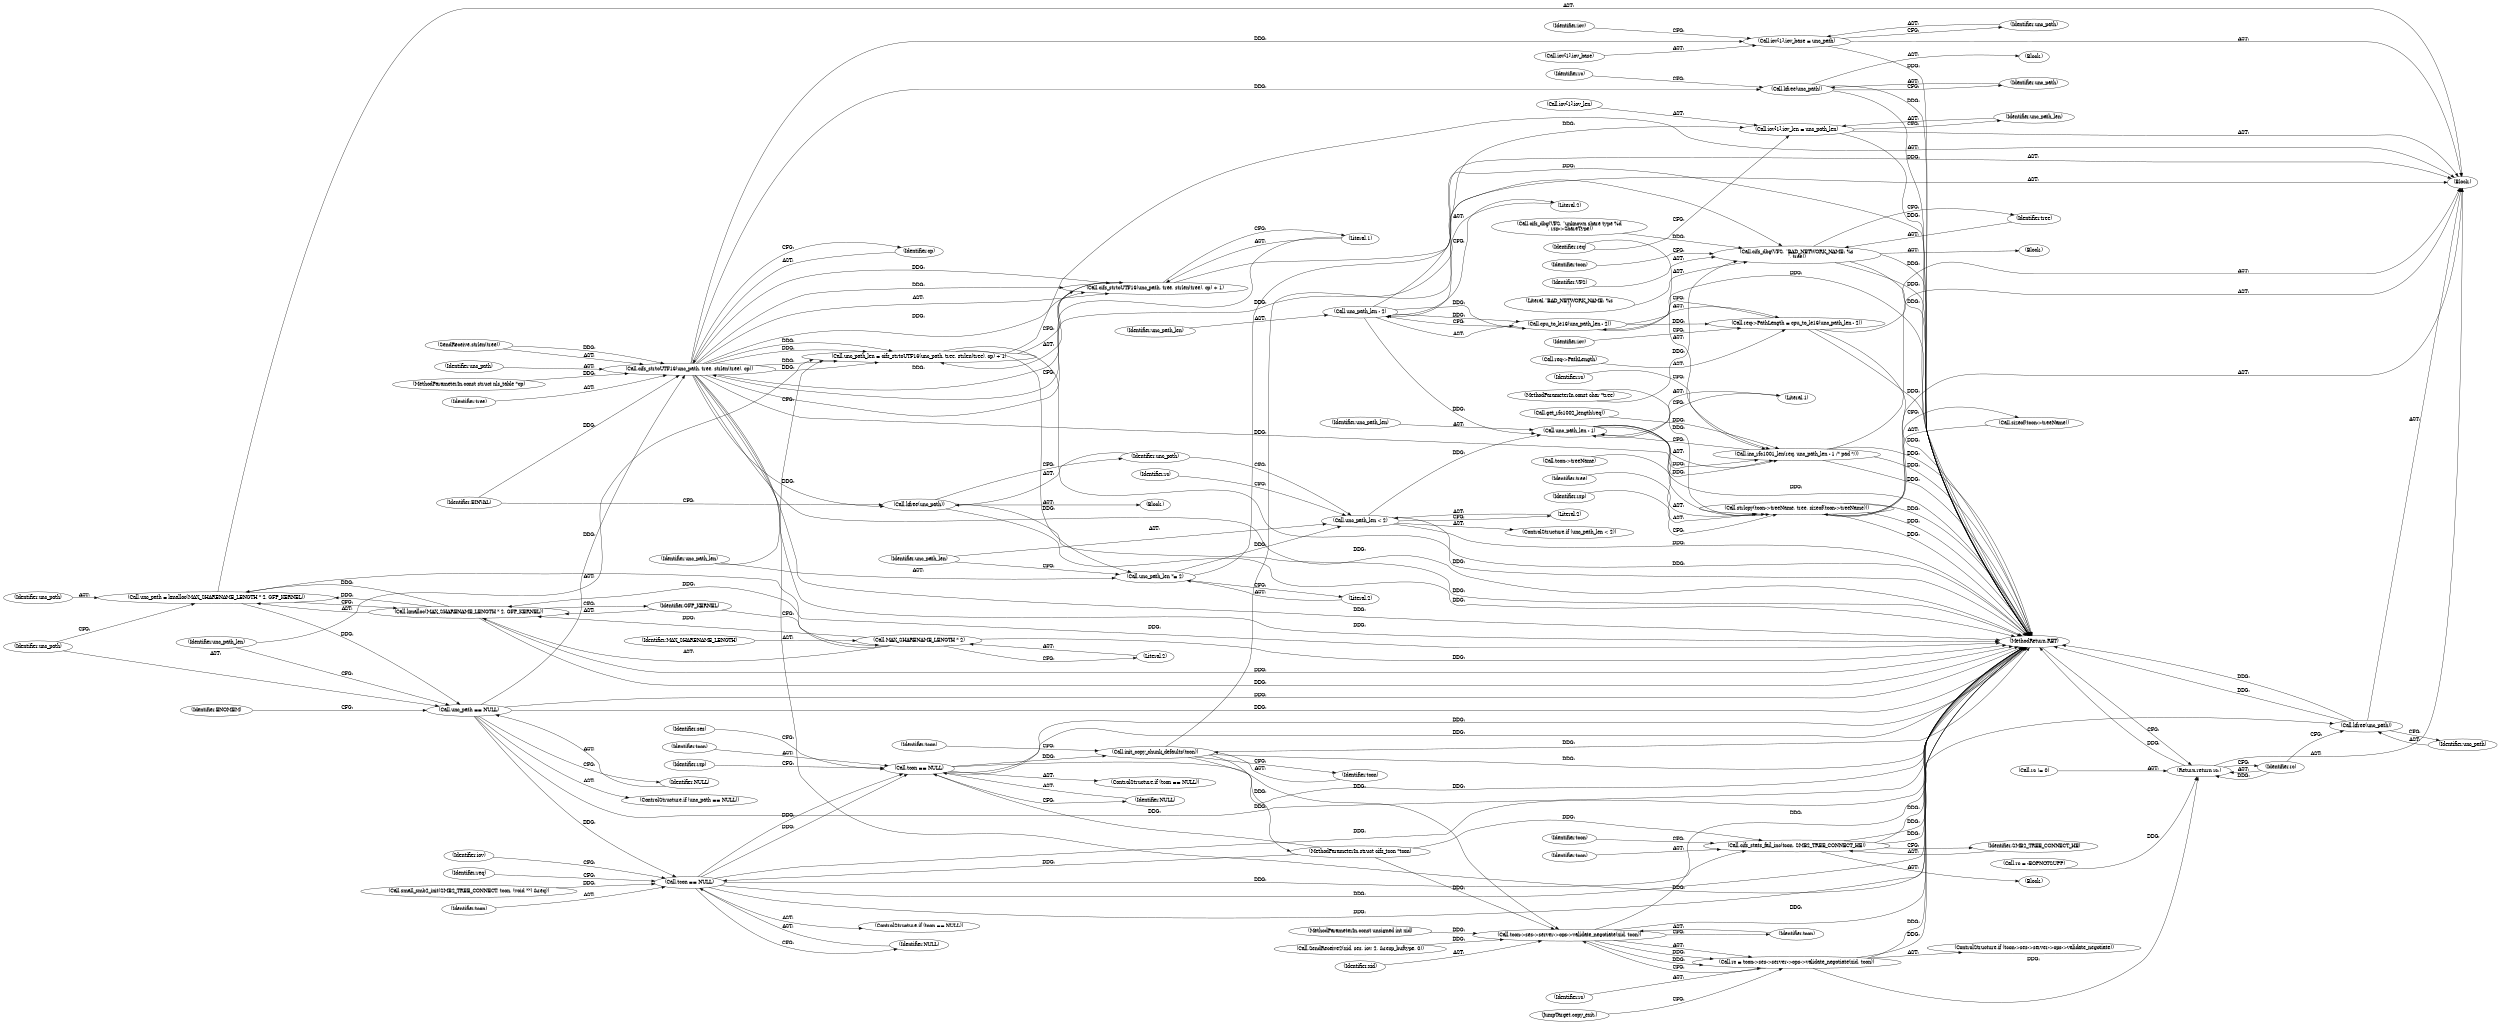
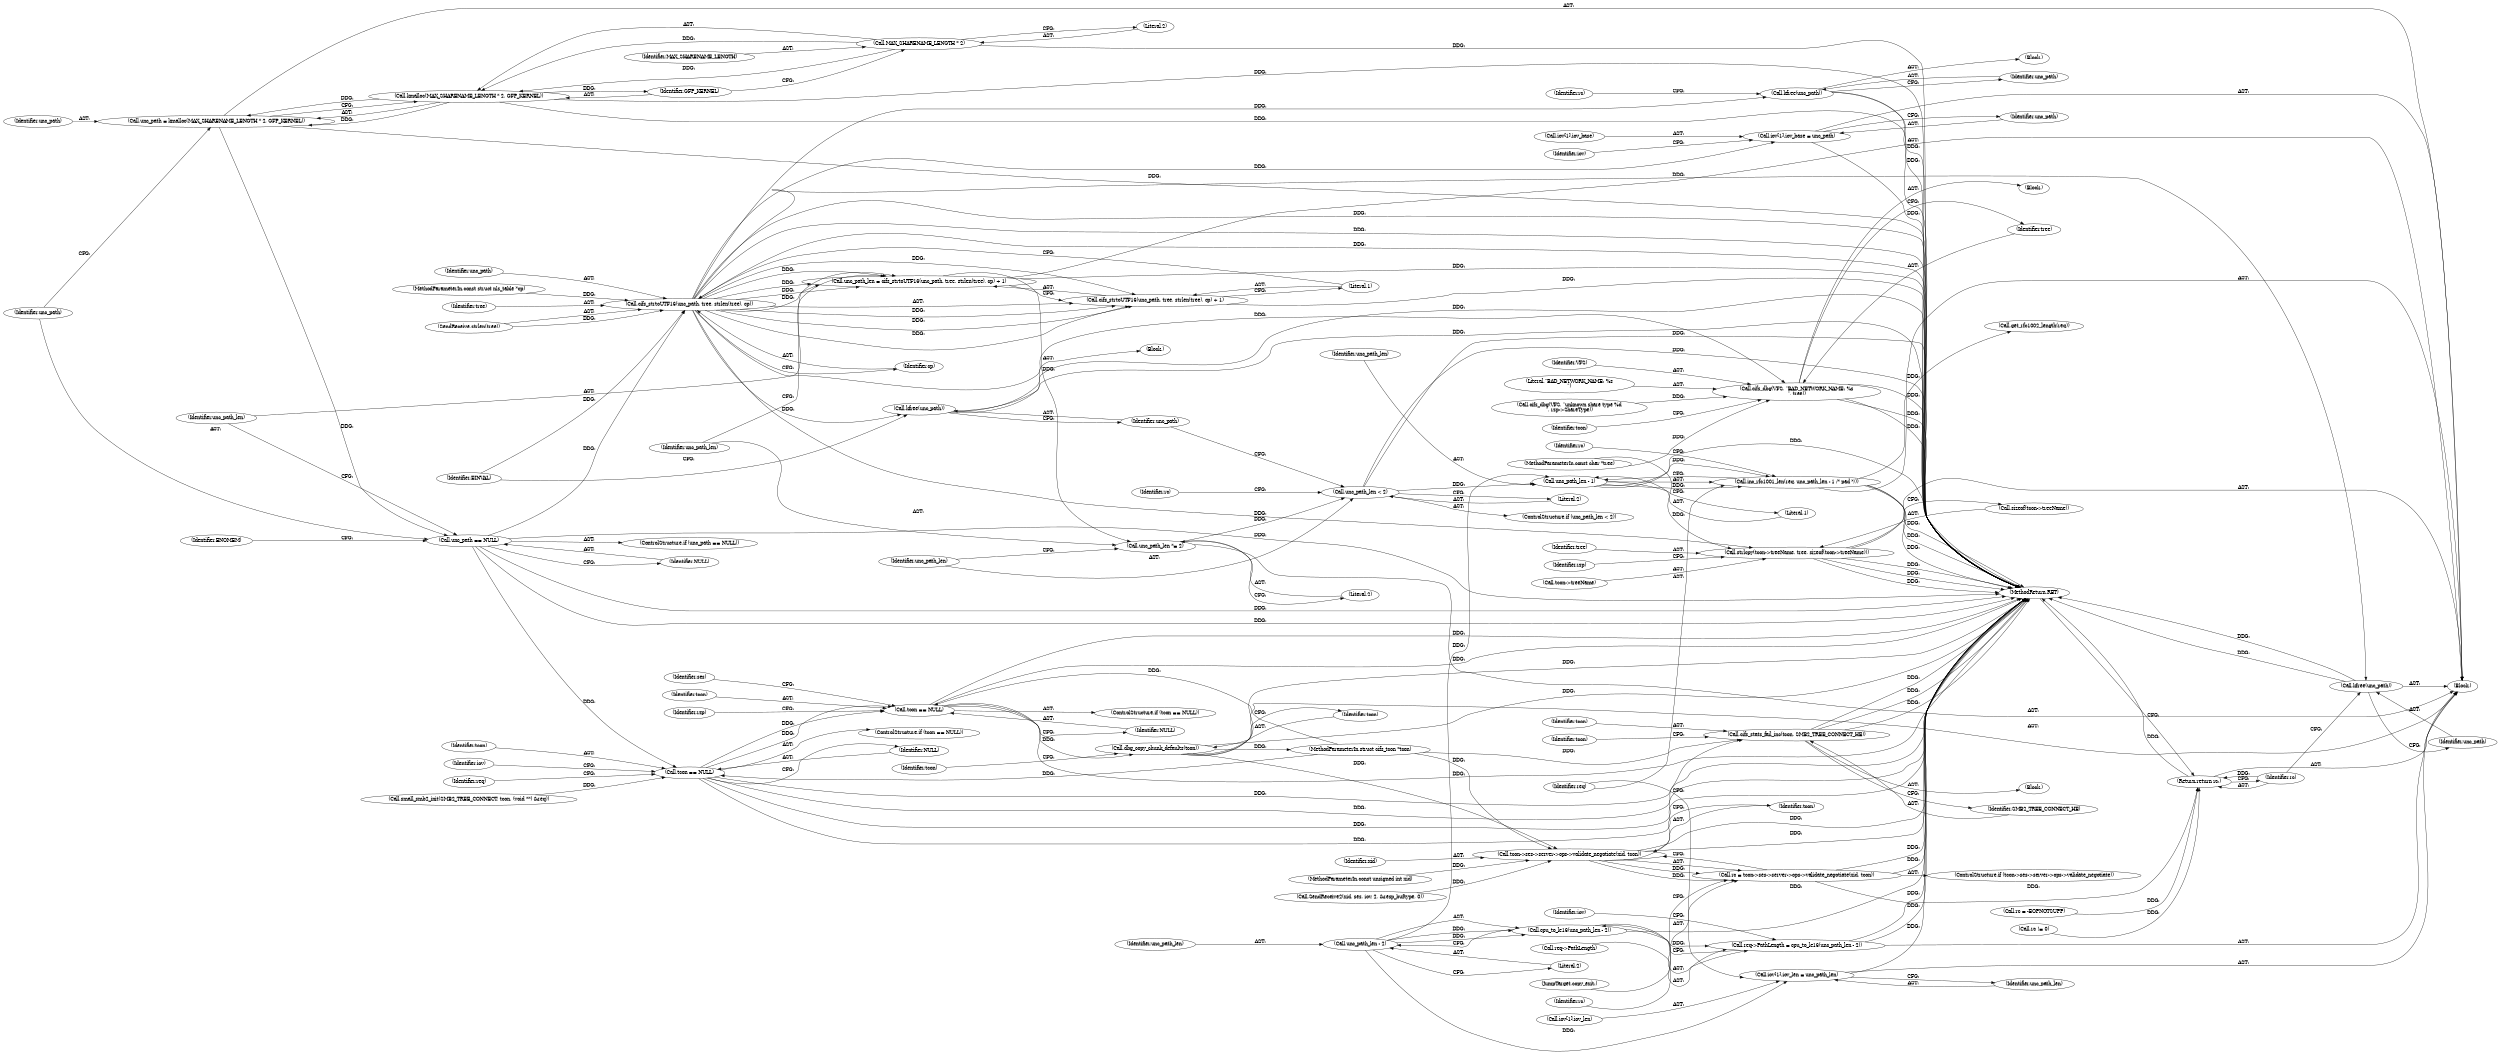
edge "(Call,get_rfc1002_length(req))" -> "(Call,inc_rfc1001_len(req, unc_path_len - 1 /* pad */))": reversed
edge "(Call,kmalloc(MAX_SHARENAME_LENGTH * 2, GFP_KERNEL))" -> "(Identifier,GFP_KERNEL)": label "CFG: " -> "DDG: "
node "(Call,init_copy_chunk_defaults(tcon))": label "(Call,init_copy_chunk_defaults(tcon))" -> "(Call,dbg_copy_chunk_defaults(tcon))"
edge "(Call,rc != 0)" -> "(Return,return rc;)": label "AST: " -> "DDG: "
